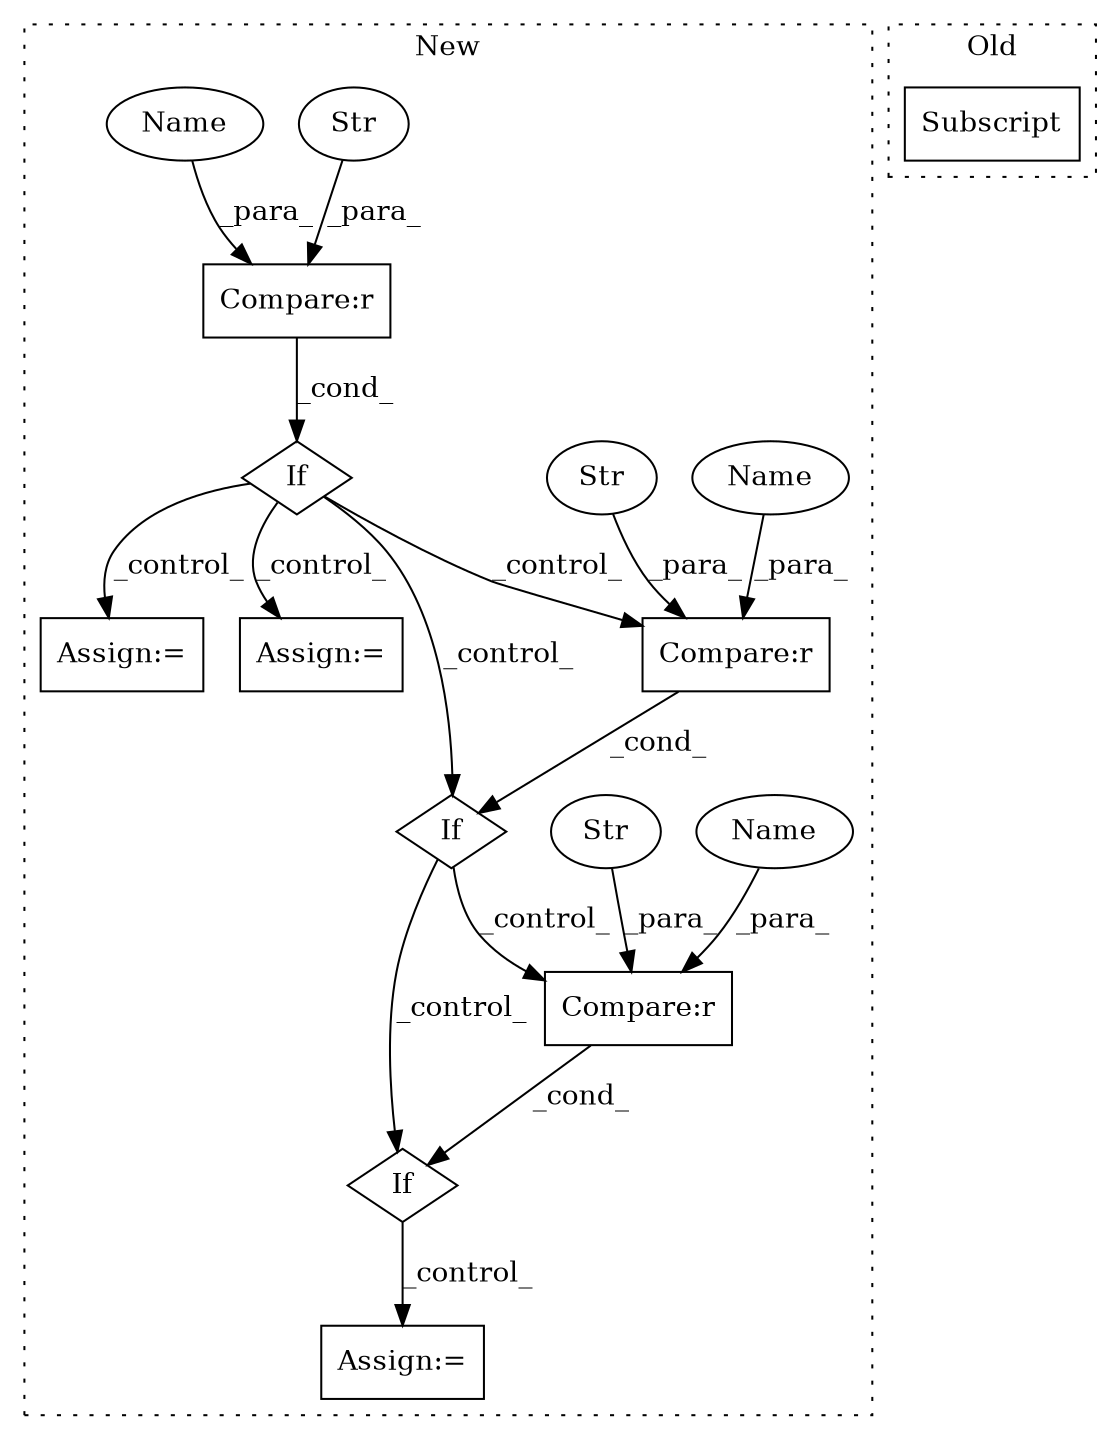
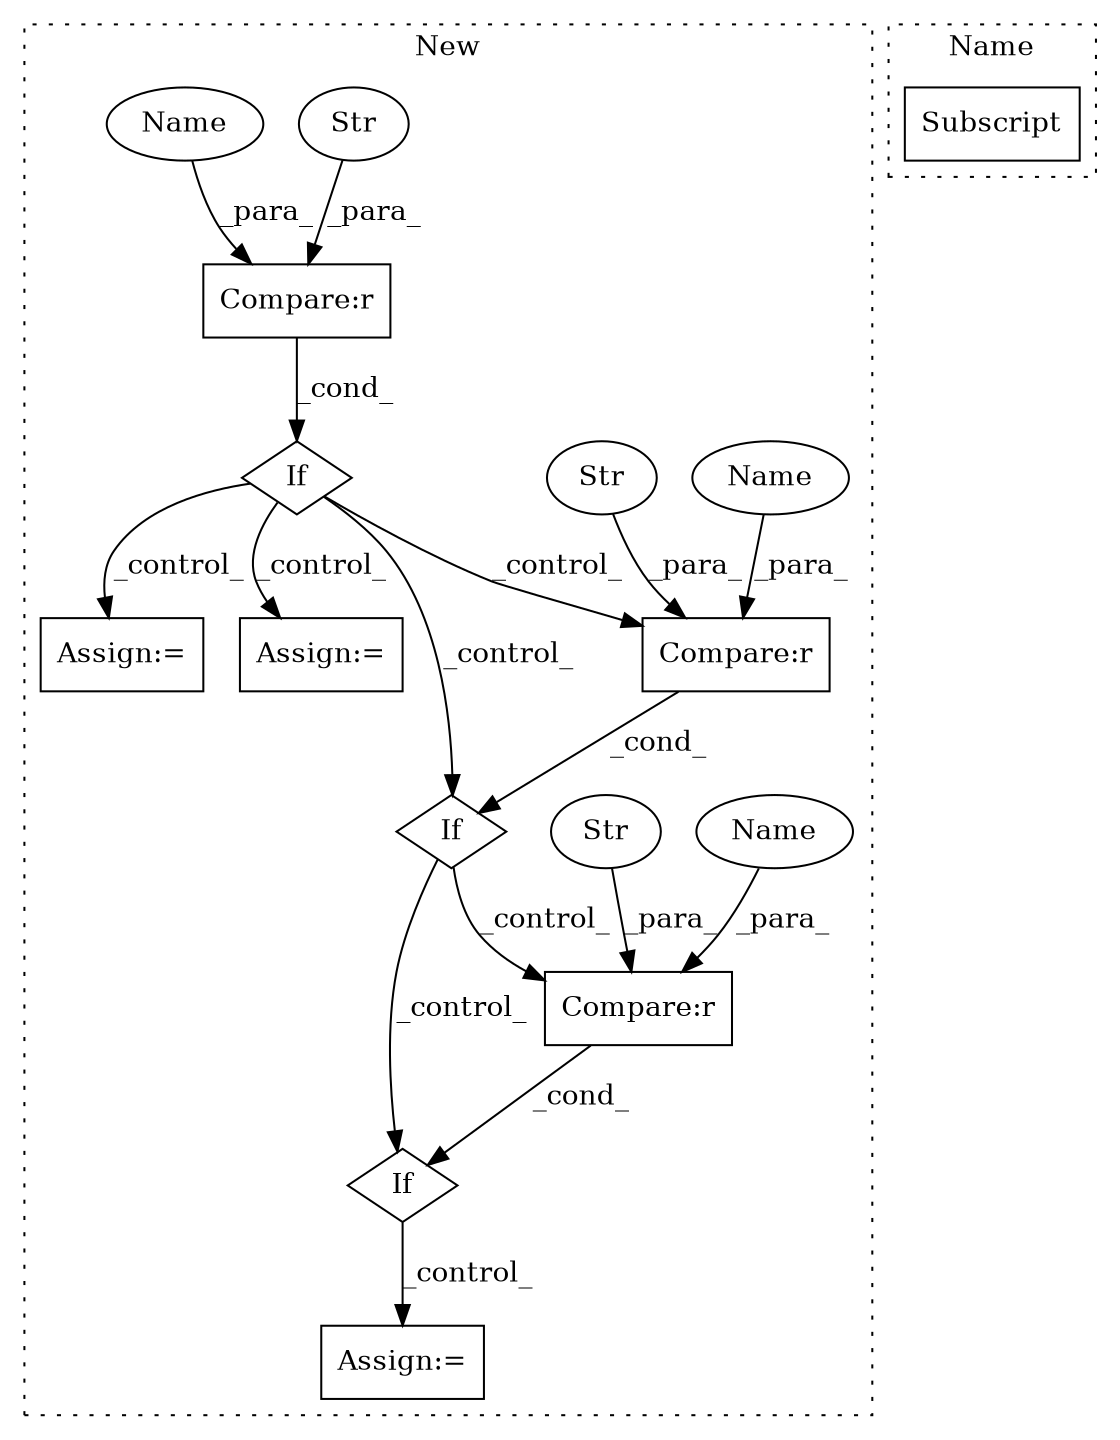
cluster "Old": label "Old" -> "Name"
